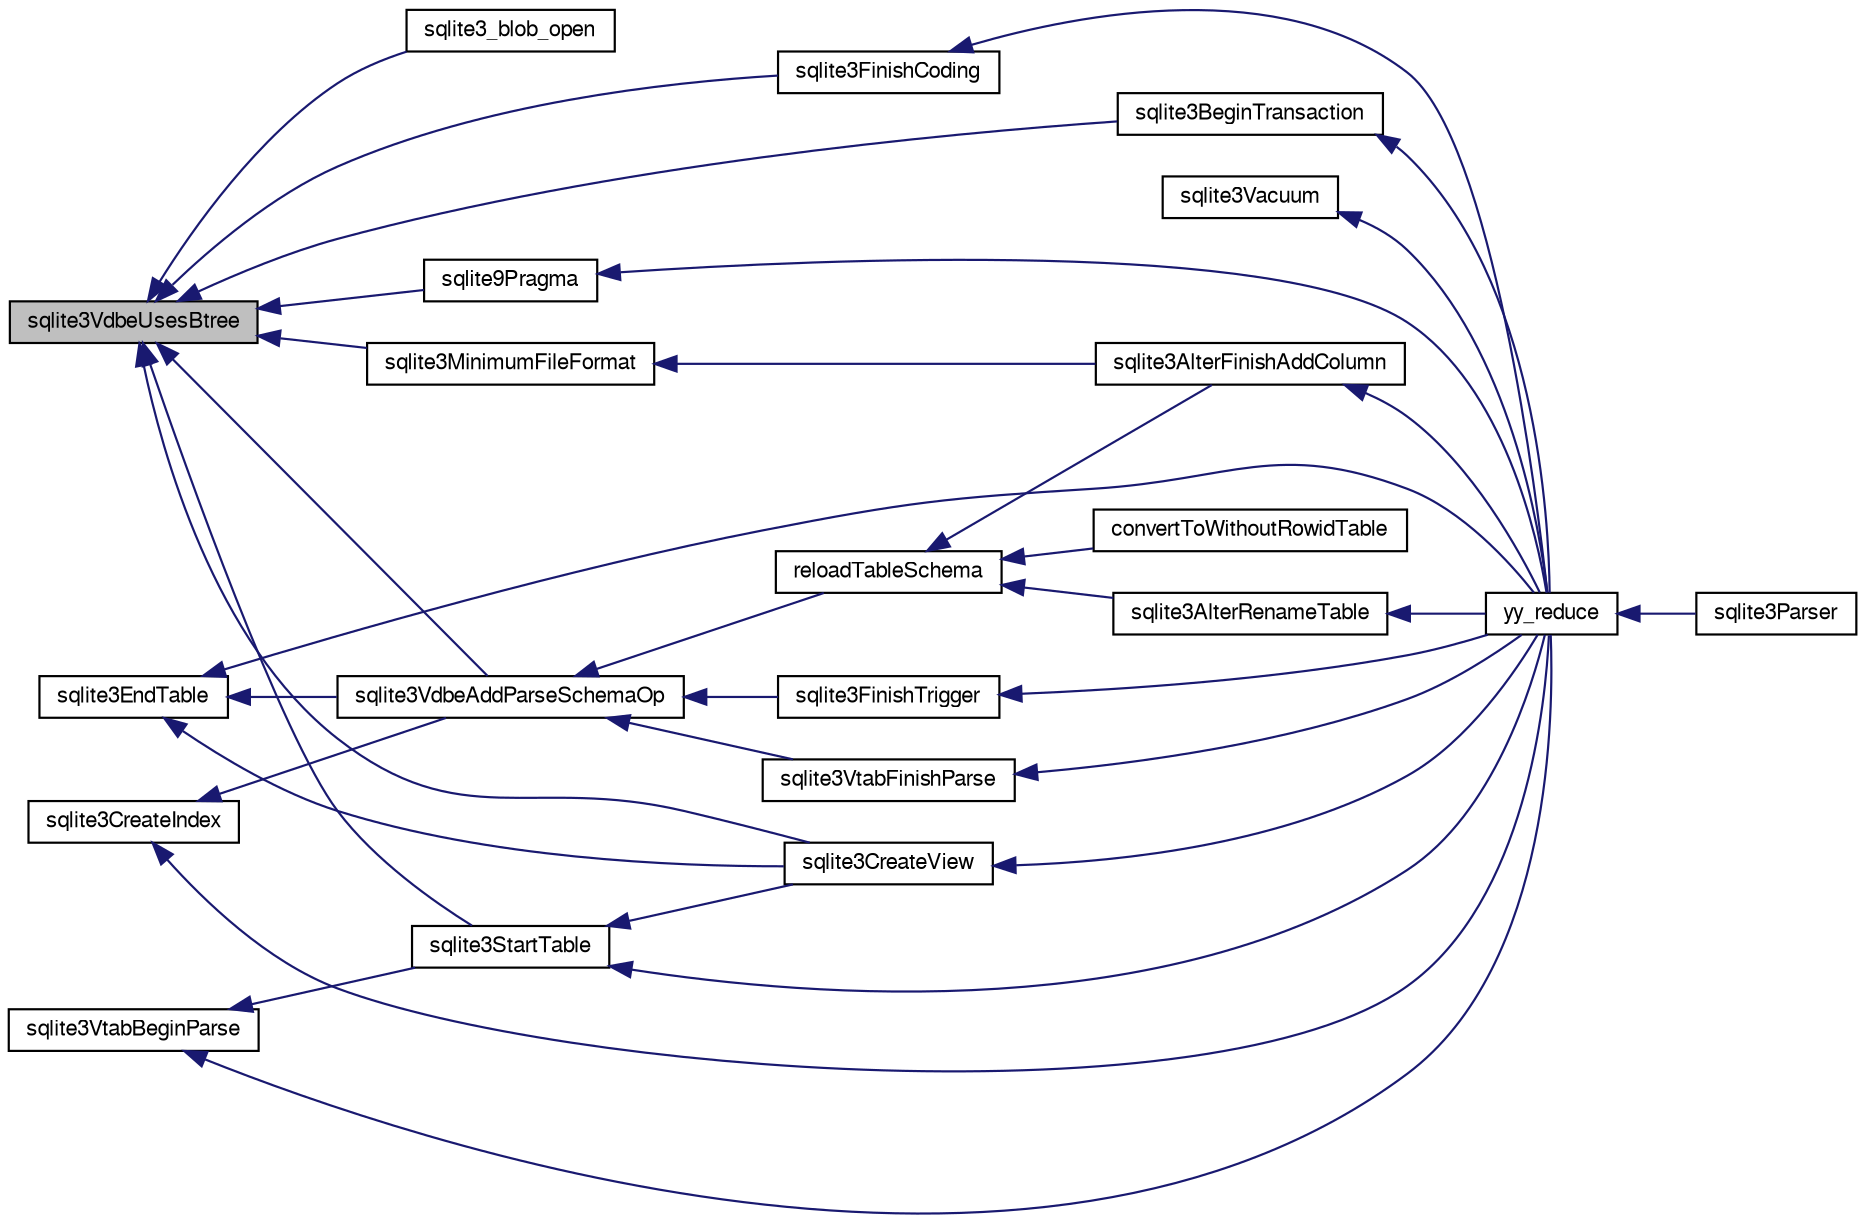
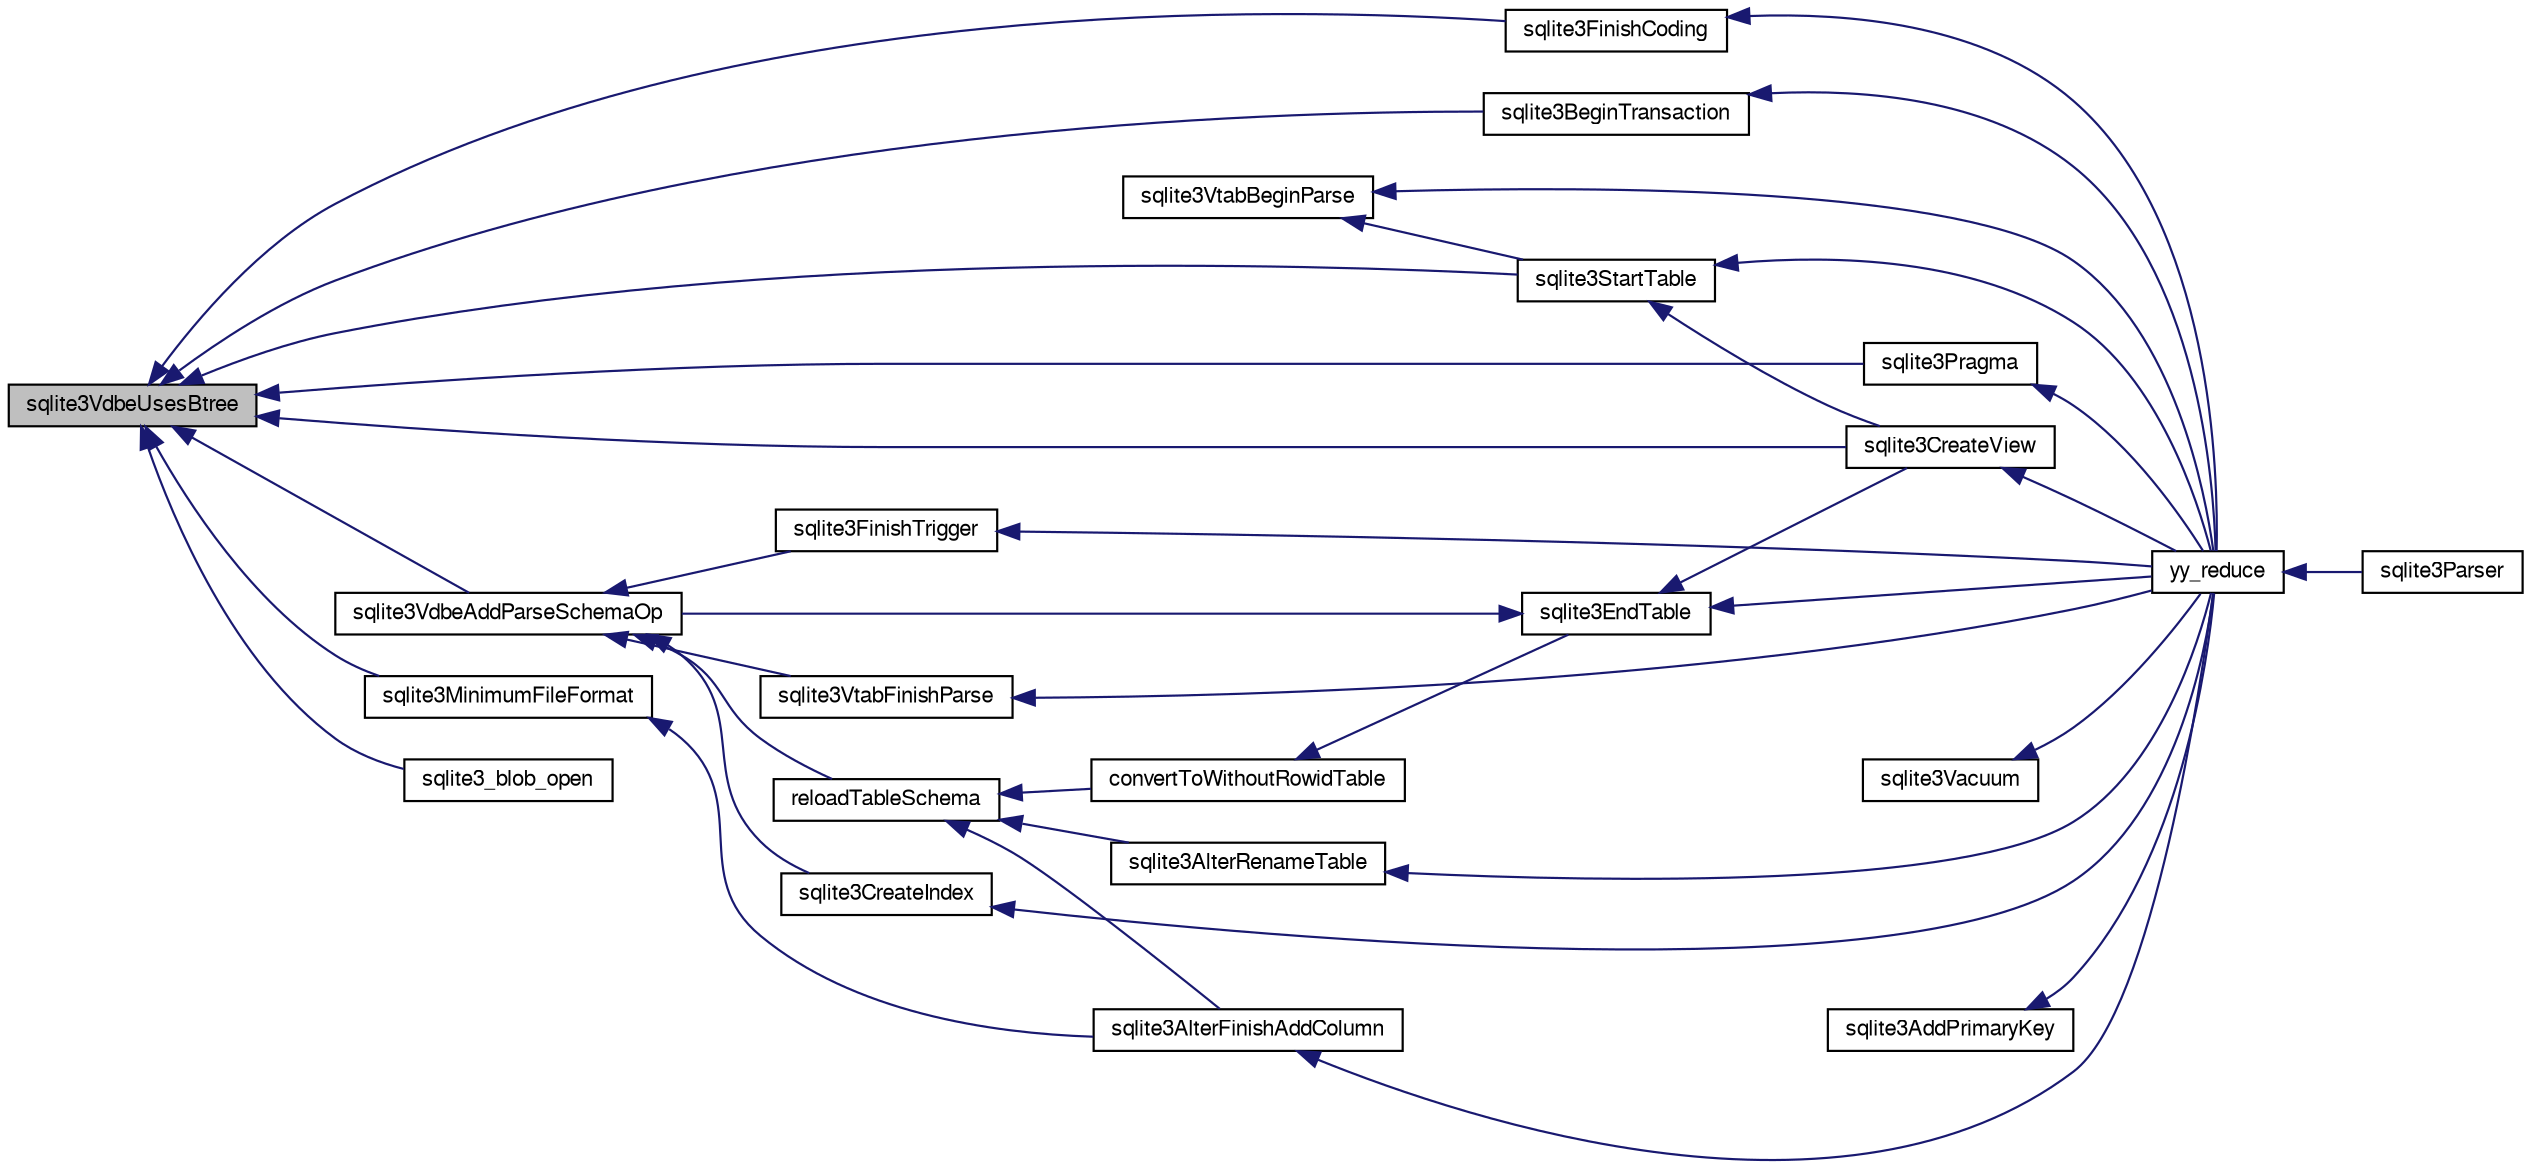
node "sqlite9Pragma": label "sqlite9Pragma" -> "sqlite3Pragma"
edge "sqlite3EndTable" -> "convertToWithoutRowidTable": added
edge "sqlite3VdbeAddParseSchemaOp" -> "sqlite3CreateIndex": reversed
node "sqlite3AddPrimaryKey": added
